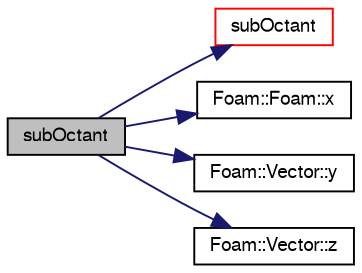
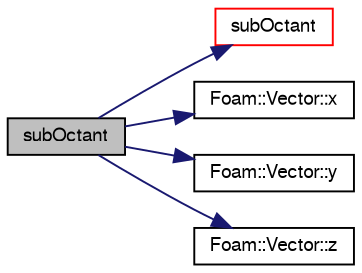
node "Foam::Foam::x": label "Foam::Foam::x" -> "Foam::Vector::x"
